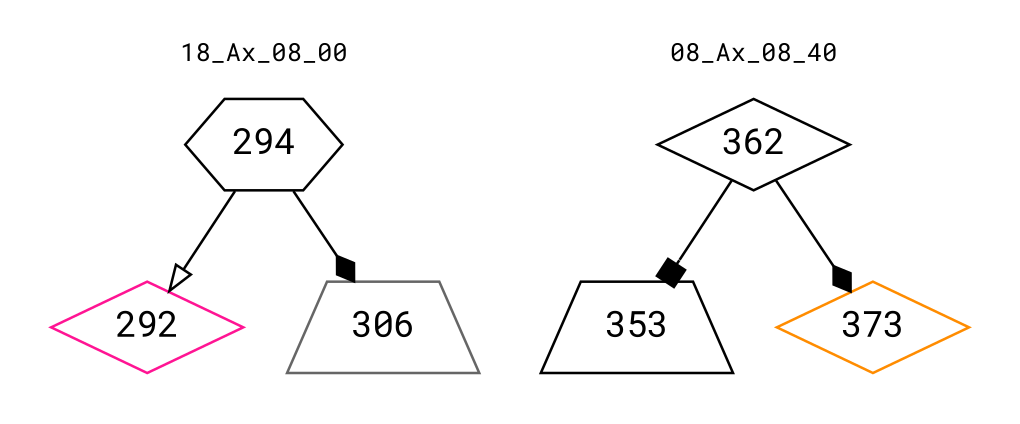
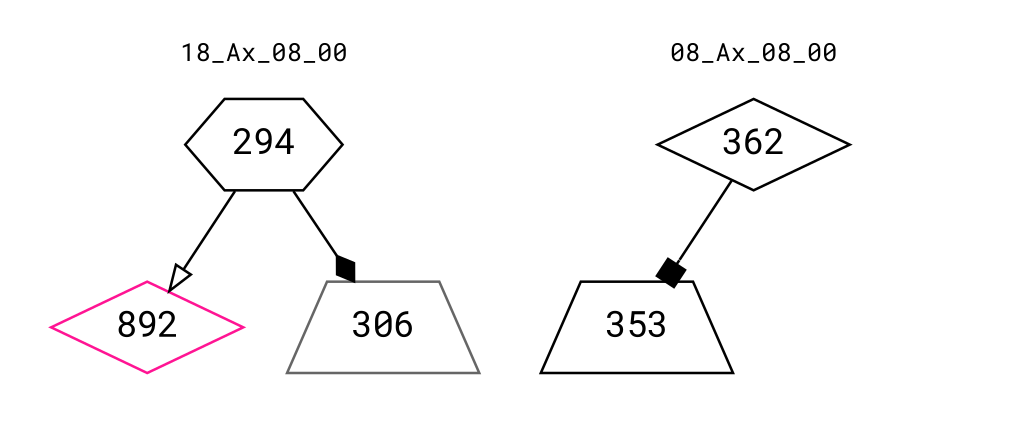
cluster "08_Ax_08_40": label "08_Ax_08_40" -> "08_Ax_08_00"
node "292": label "292" -> "892"
node "373": removed
